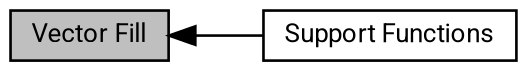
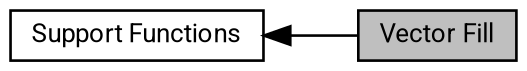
edge "Support Functions" -> "Vector Fill": reversed
